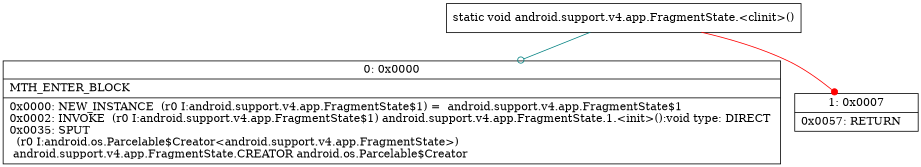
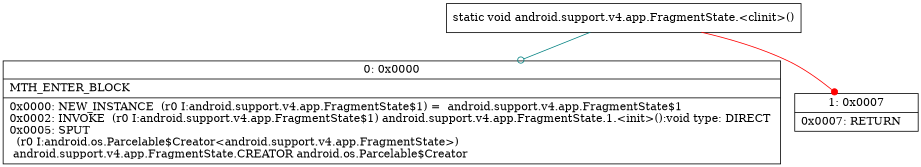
node "1: 0x0007": text "0x0057: RETURN" -> "0x0007: RETURN"
node "0: 0x0000": text "0x0035: SPUT" -> "0x0005: SPUT"
